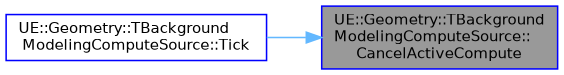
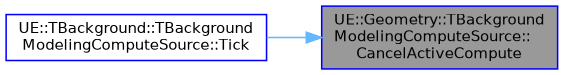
node "UE::Geometry::TBackground ModelingComputeSource::Tick": label "UE::Geometry::TBackground ModelingComputeSource::Tick" -> "UE::TBackground::TBackground ModelingComputeSource::Tick"
